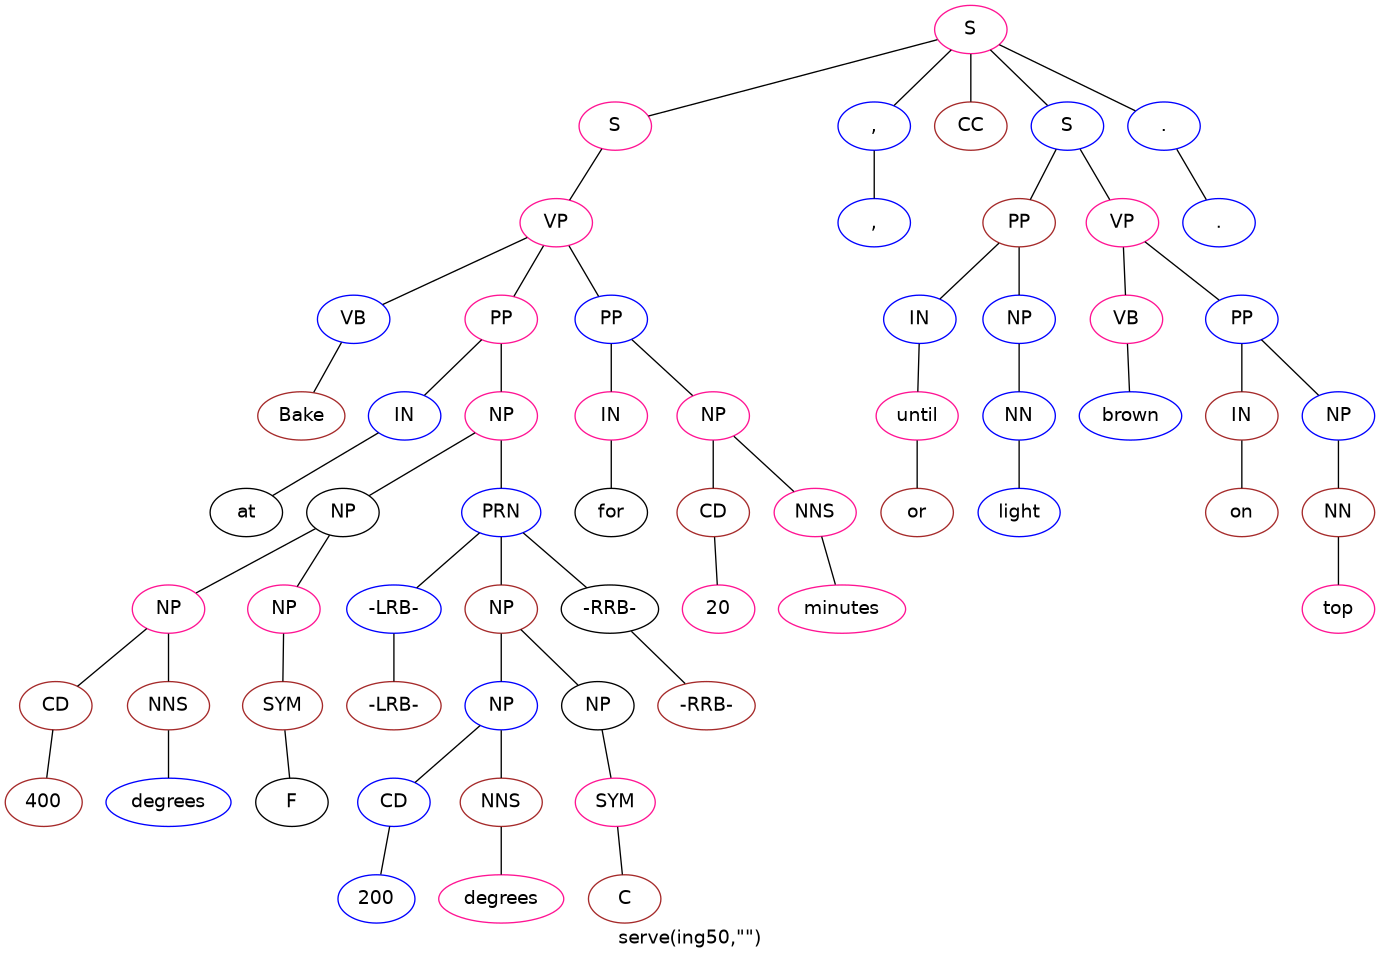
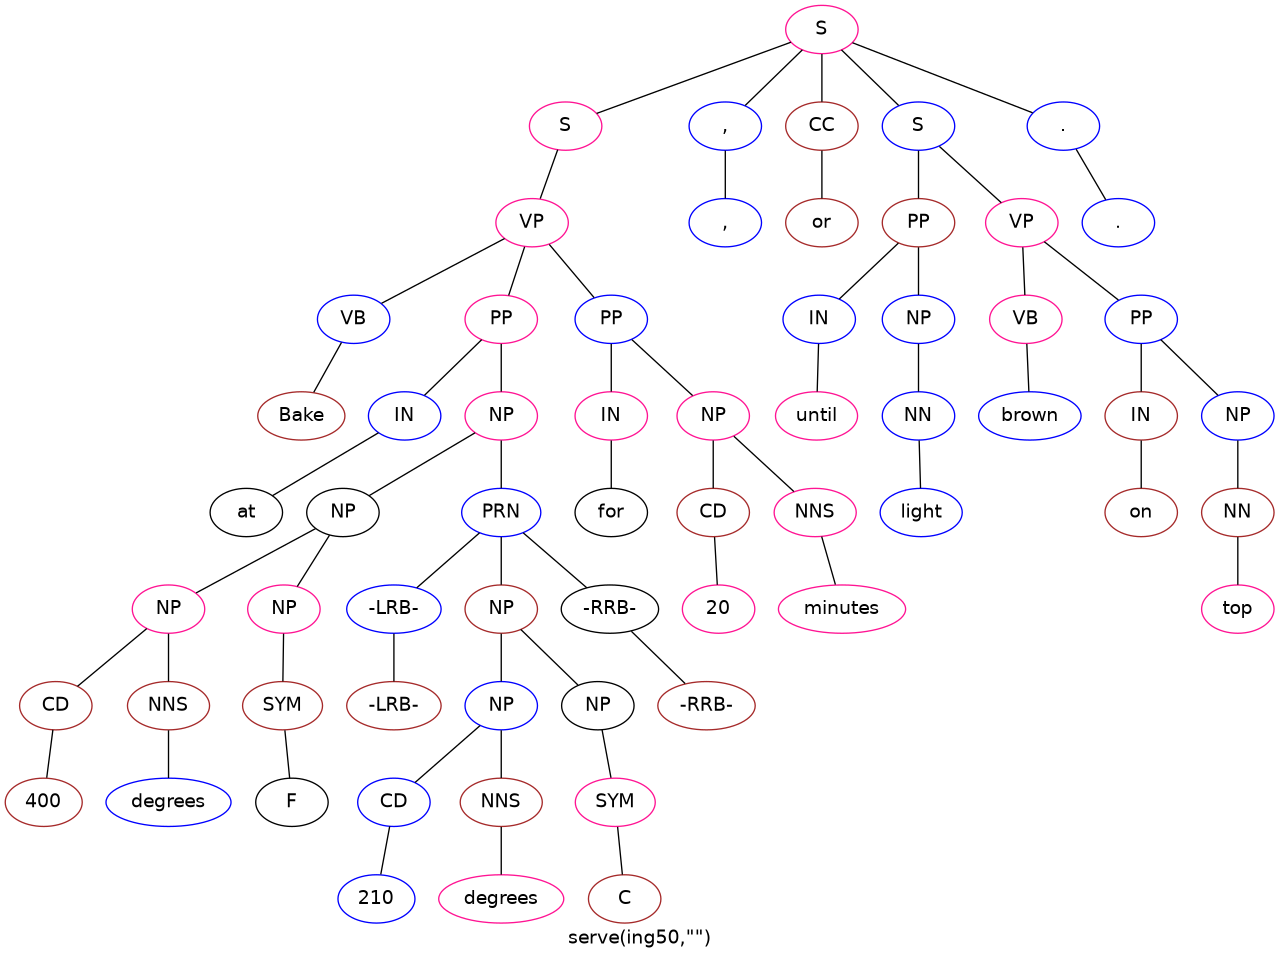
edge "until" -- "or": now "CC" -- "or"
node "200": label "200" -> "210"
